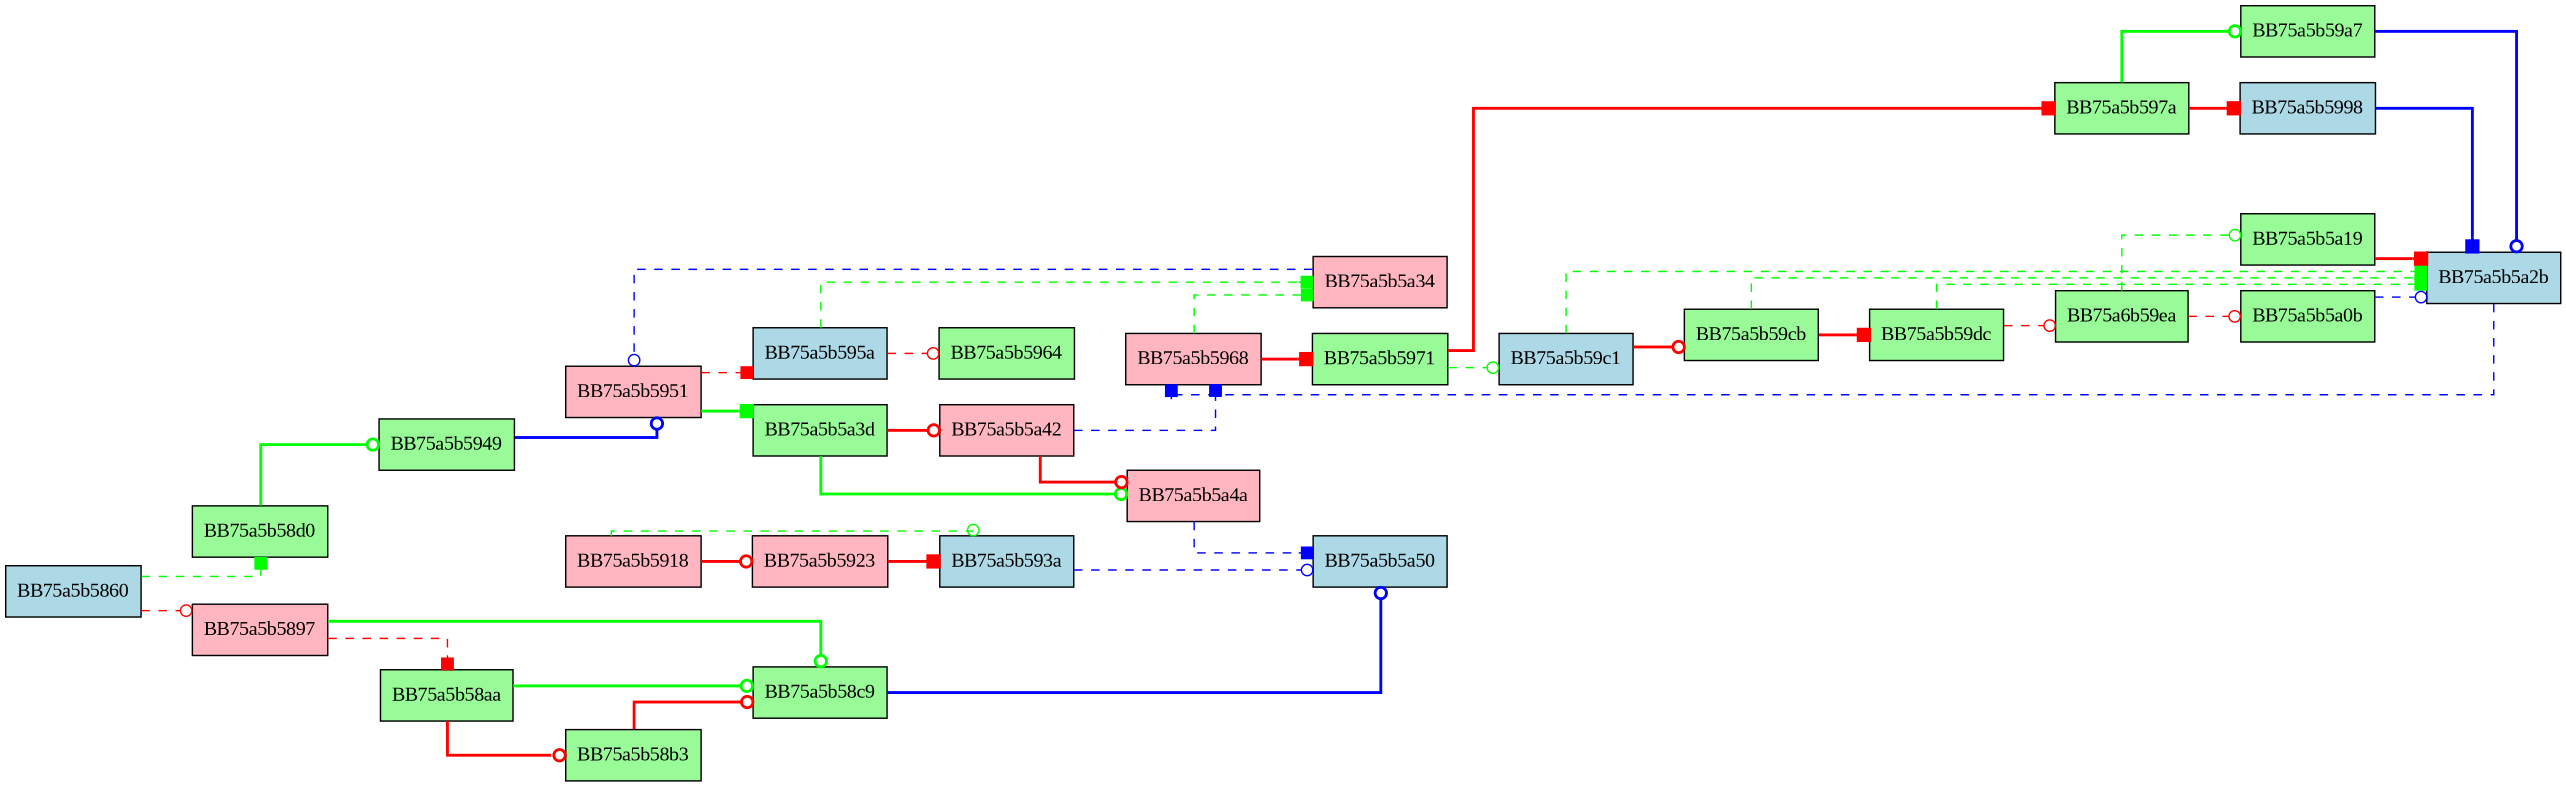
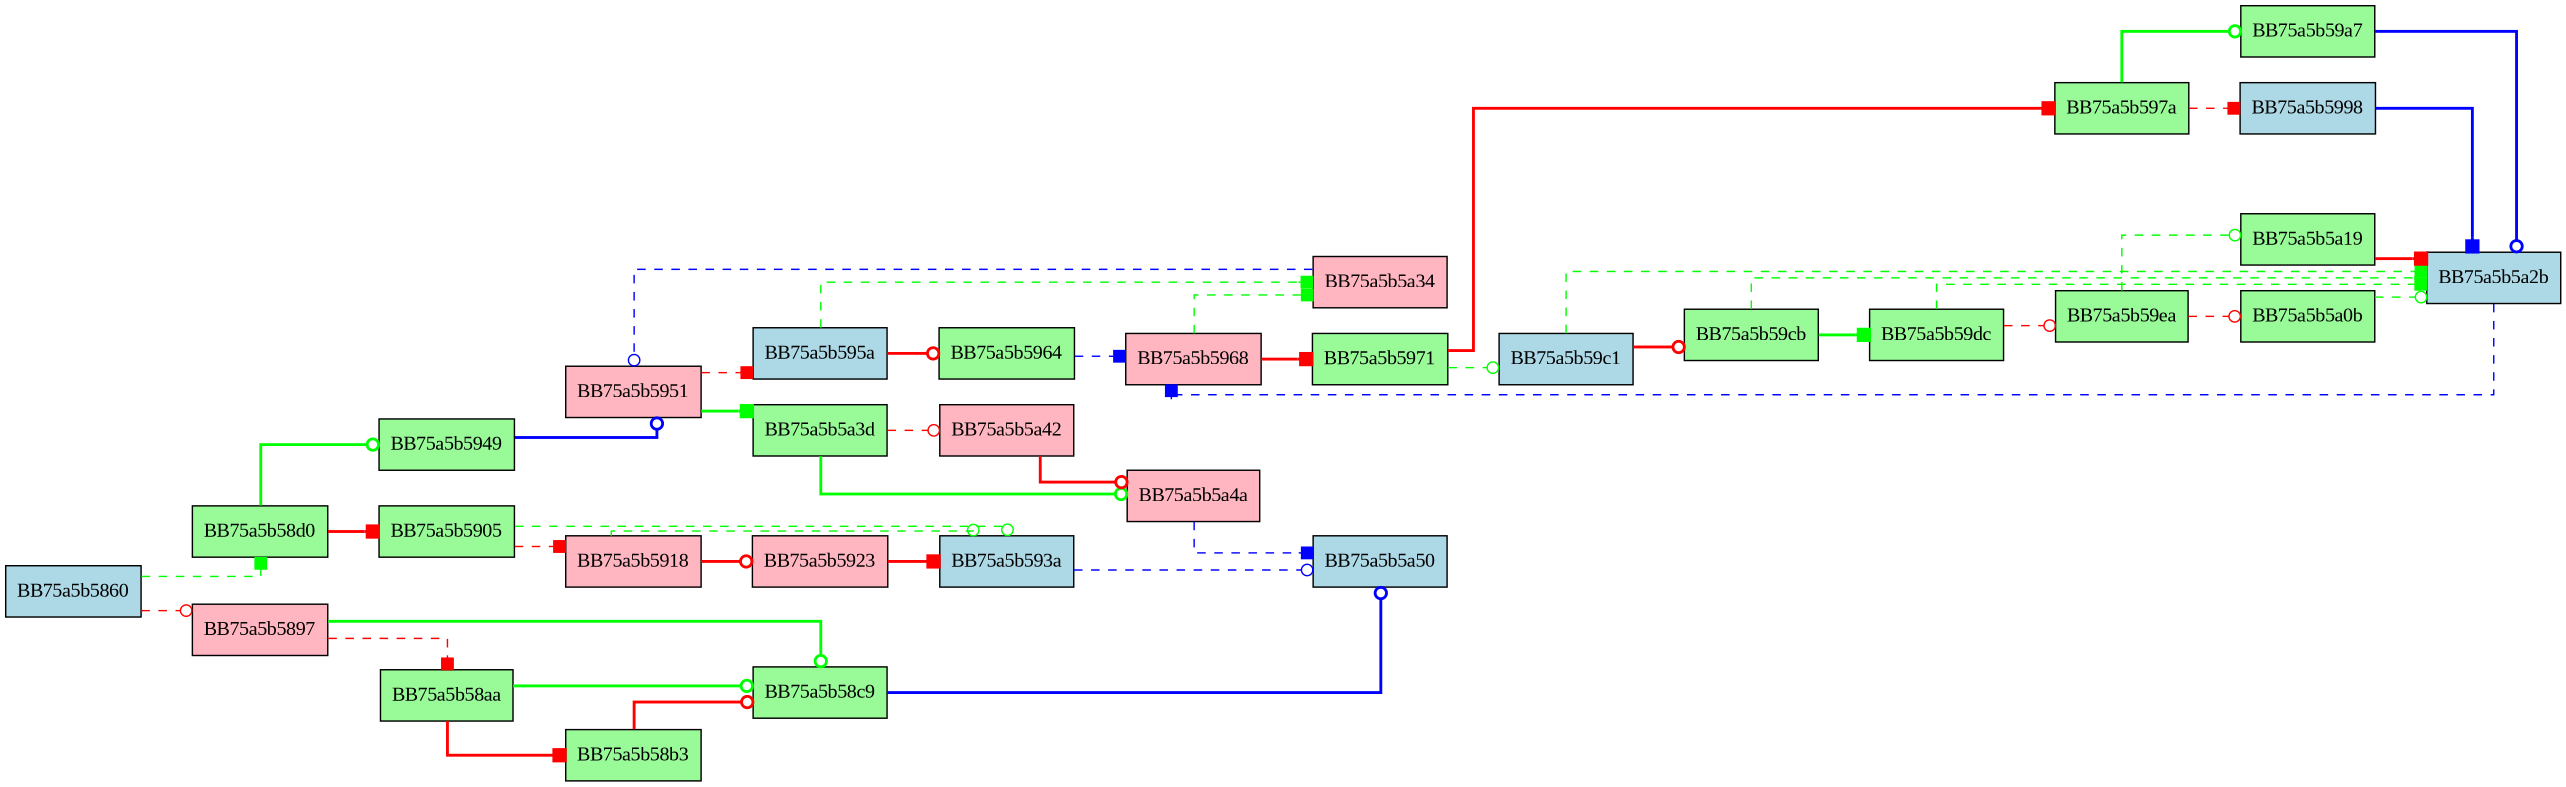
edge "BB75a5b597a" -> "BB75a5b5998": style bold -> dashed
edge "BB75a5b5a0b" -> "BB75a5b5a2b": color blue -> green
node "BB75a6b59ea": label "BB75a6b59ea" -> "BB75a5b59ea"
edge "BB75a5b59cb" -> "BB75a5b59dc": color red -> green
edge "BB75a5b595a" -> "BB75a5b5964": style dashed -> bold
edge "BB75a5b5a3d" -> "BB75a5b5a42": style bold -> dashed
edge "BB75a5b5a42" -> "BB75a5b5968": now "BB75a5b5964" -> "BB75a5b5968"
node "BB75a5b5905": added
edge "BB75a5b58aa" -> "BB75a5b58b3": arrowhead odot -> box
